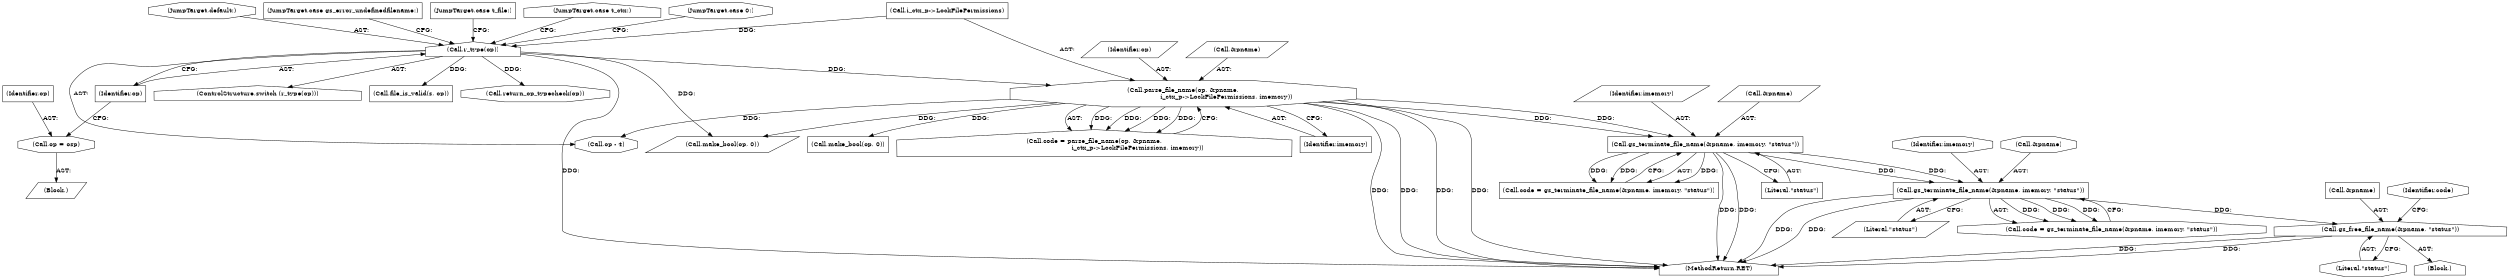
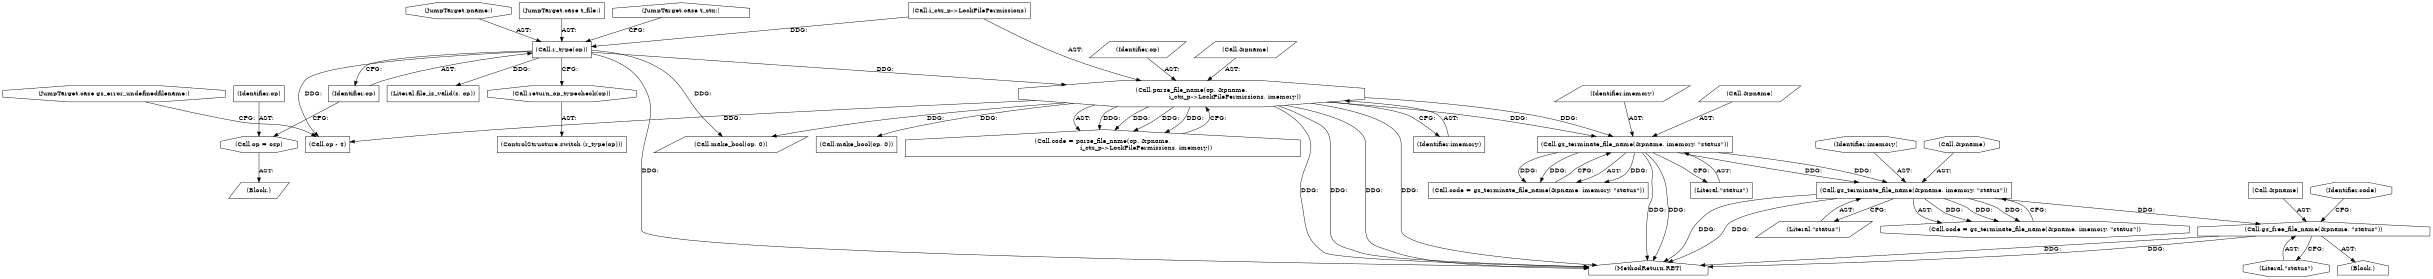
node "(JumpTarget,default:)": label "(JumpTarget,default:)" -> "(JumpTarget,pname:)"
node "(JumpTarget,case gs_error_undefinedfilename:)": shape box -> octagon
node "(JumpTarget,case 0:)": removed
edge "(JumpTarget,case t_file:)" -> "(Call,r_type(op))": label "CFG: " -> "AST: "
edge "(JumpTarget,case gs_error_undefinedfilename:)" -> "(Call,r_type(op))": now "(JumpTarget,case gs_error_undefinedfilename:)" -> "(Call,op - 4)"
node "(Call,r_type(op))": shape house -> box
edge "(Call,r_type(op))" -> "(Call,return_op_typecheck(op))": label "DDG: " -> "CFG: "
edge "(Call,r_type(op))" -> "(ControlStructure,switch (r_type(op)))": now "(Call,return_op_typecheck(op))" -> "(ControlStructure,switch (r_type(op)))"
edge "(Call,r_type(op))" -> "(Call,op - 4)": label "AST: " -> "DDG: "
node "(ControlStructure,switch (r_type(op)))": shape house -> box
node "(Call,file_is_valid(s, op))": label "(Call,file_is_valid(s, op))" -> "(Literal,file_is_valid(s, op))"
node "(Call,op - 4)": shape octagon -> box
